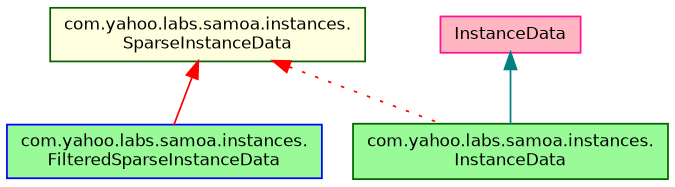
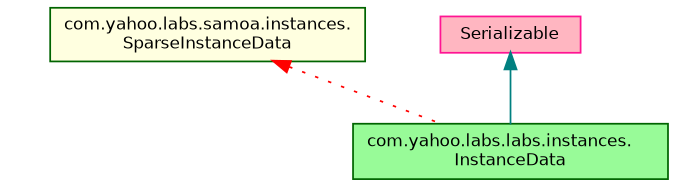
node "InstanceData": label "InstanceData" -> "Serializable"
node "com.yahoo.labs.samoa.instances. FilteredSparseInstanceData": removed
node "com.yahoo.labs.samoa.instances. InstanceData": label "com.yahoo.labs.samoa.instances. InstanceData" -> "com.yahoo.labs.labs.instances. InstanceData"
